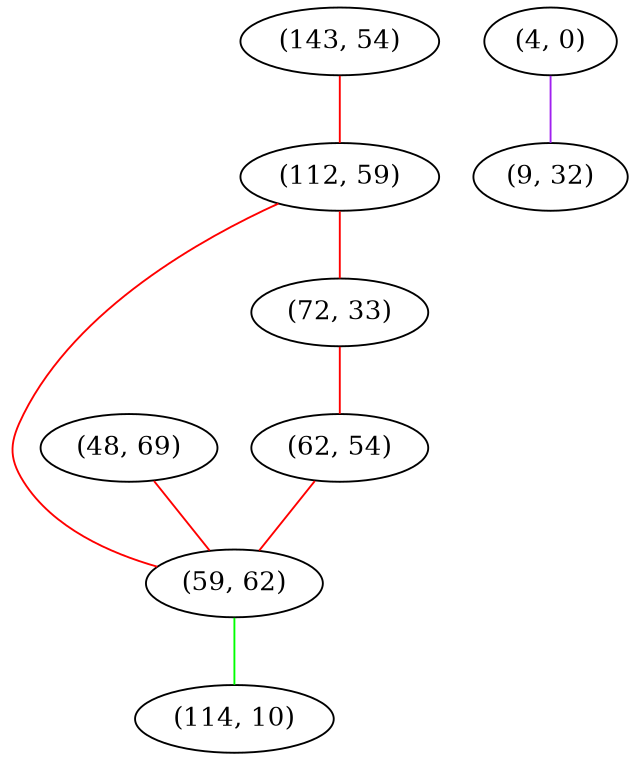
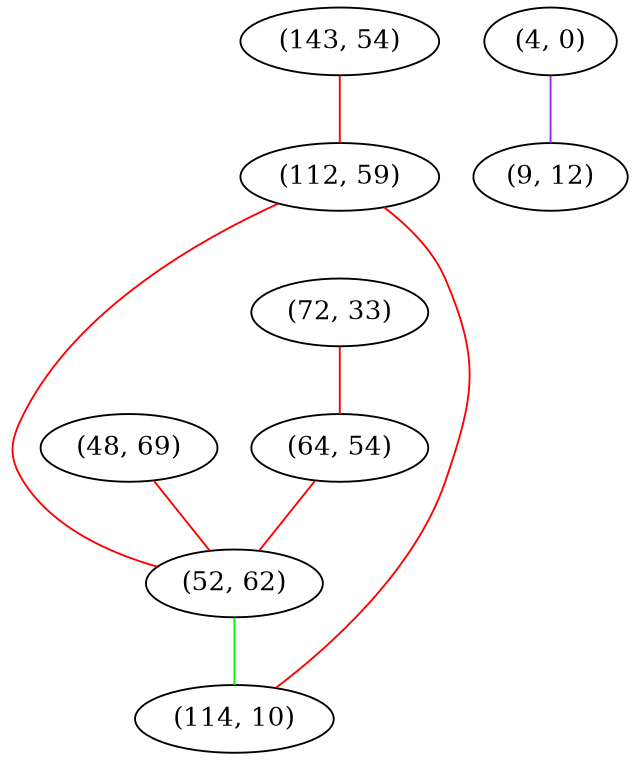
node "(9, 32)": label "(9, 32)" -> "(9, 12)"
edge "(112, 59)" -- "(72, 33)": now "(112, 59)" -- "(114, 10)"
node "(62, 54)": label "(62, 54)" -> "(64, 54)"
node "(59, 62)": label "(59, 62)" -> "(52, 62)"
